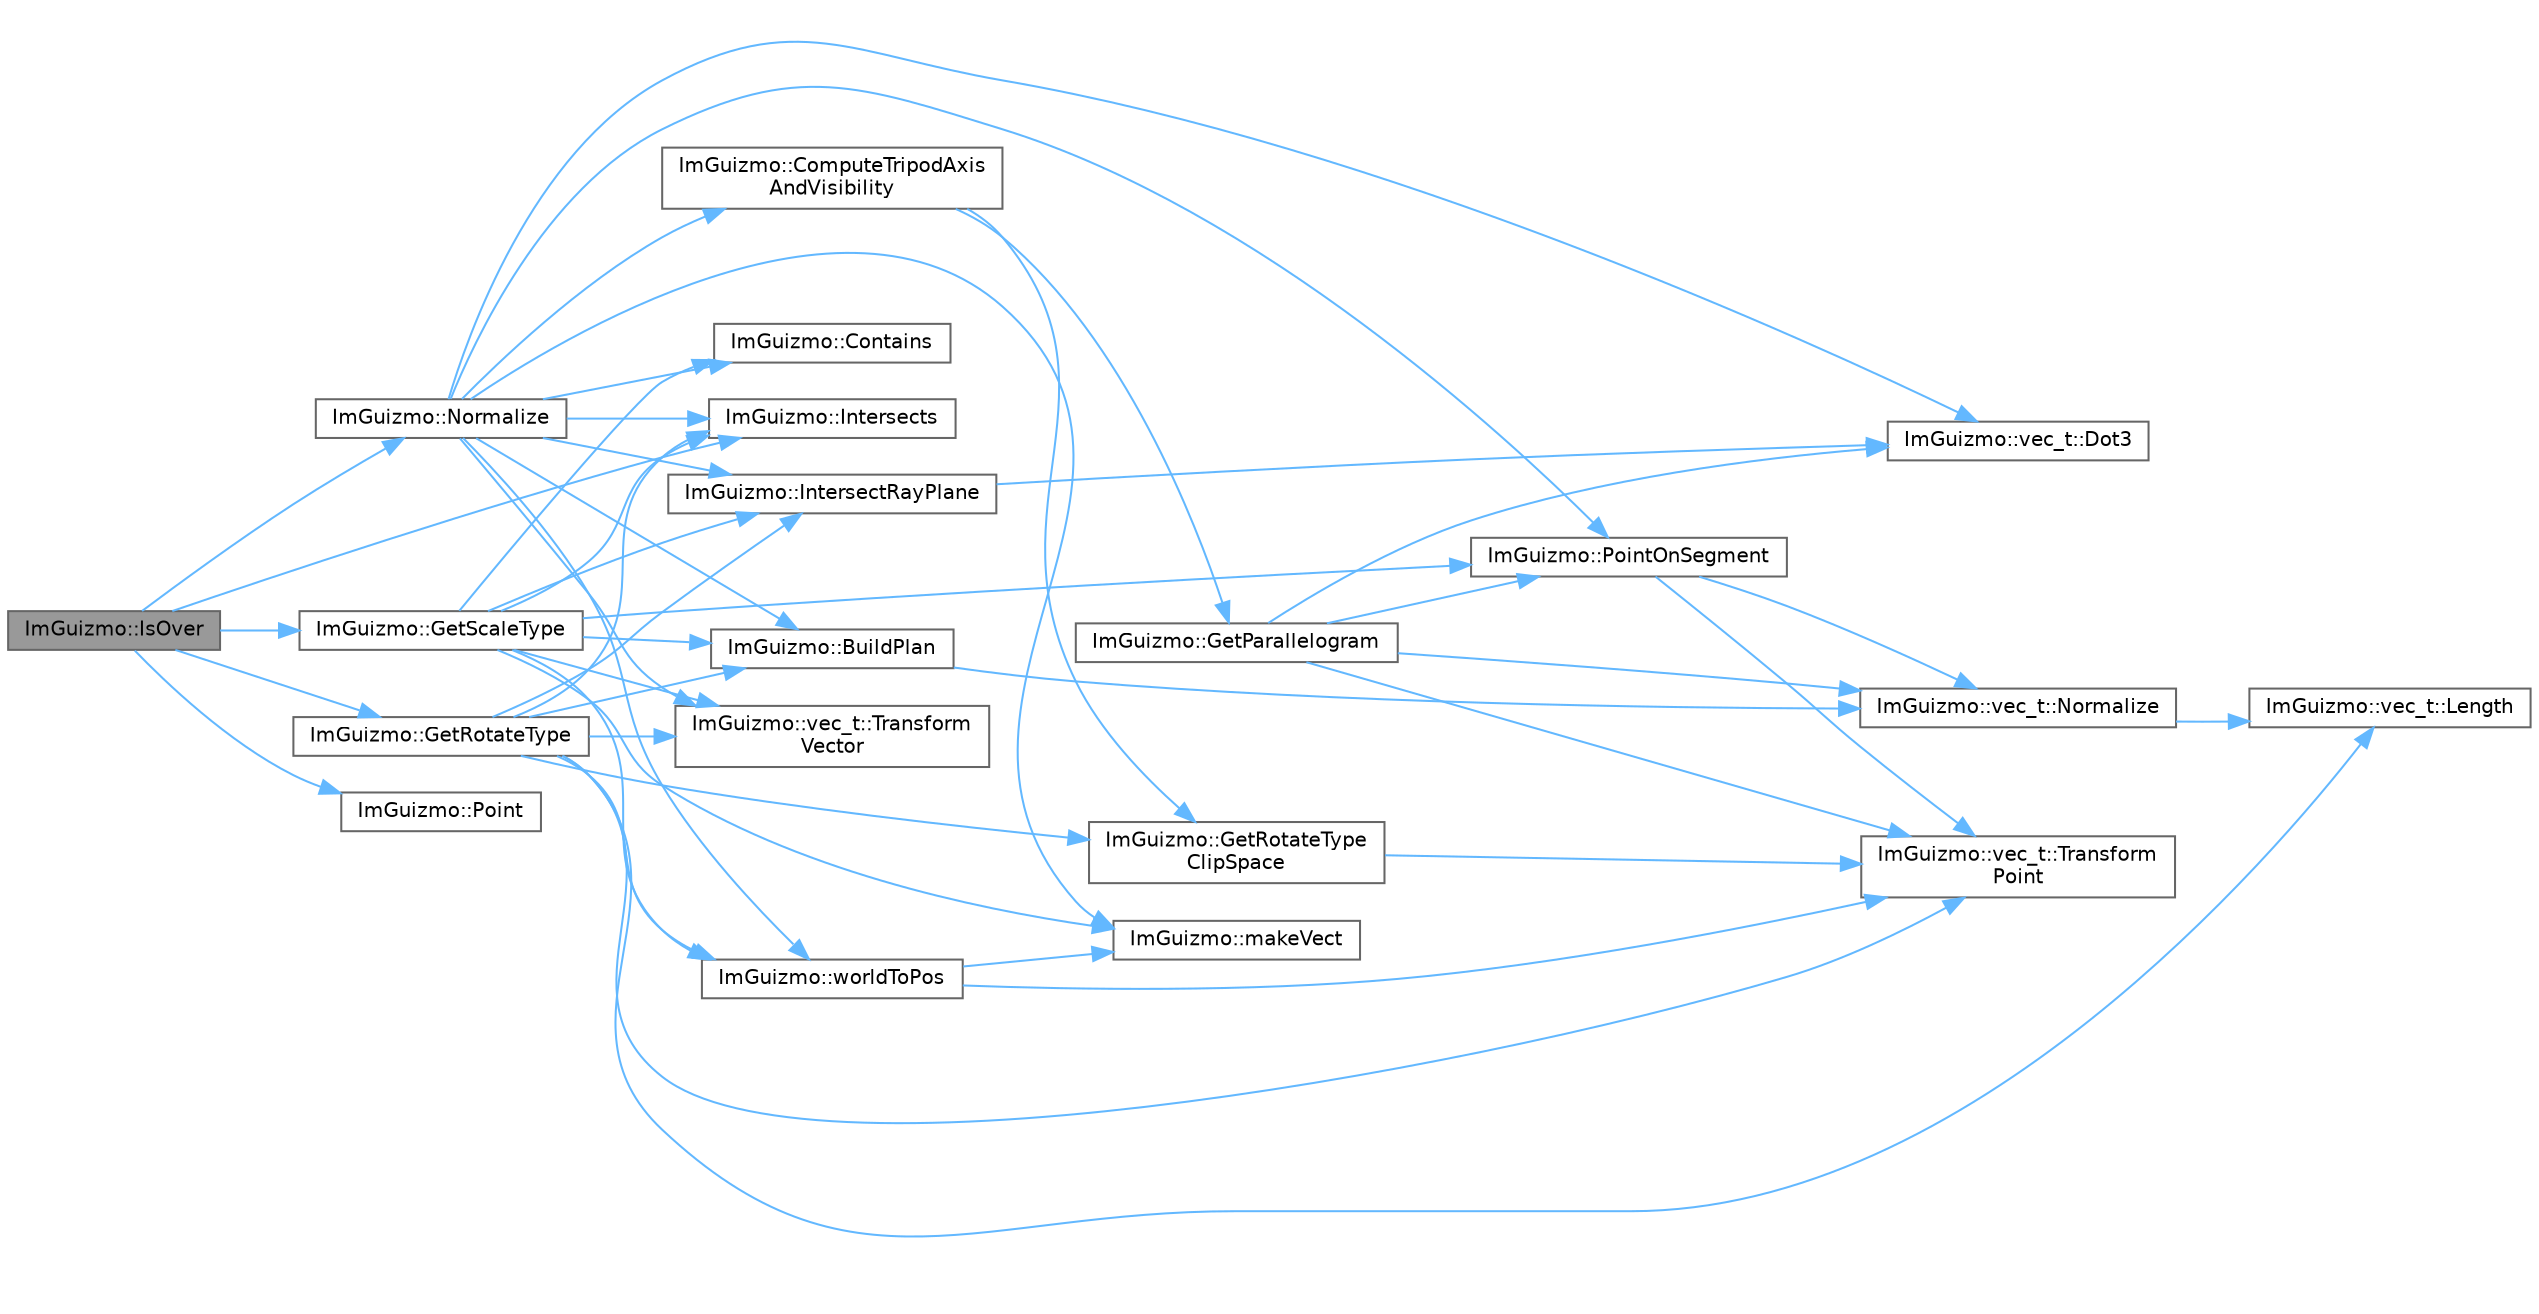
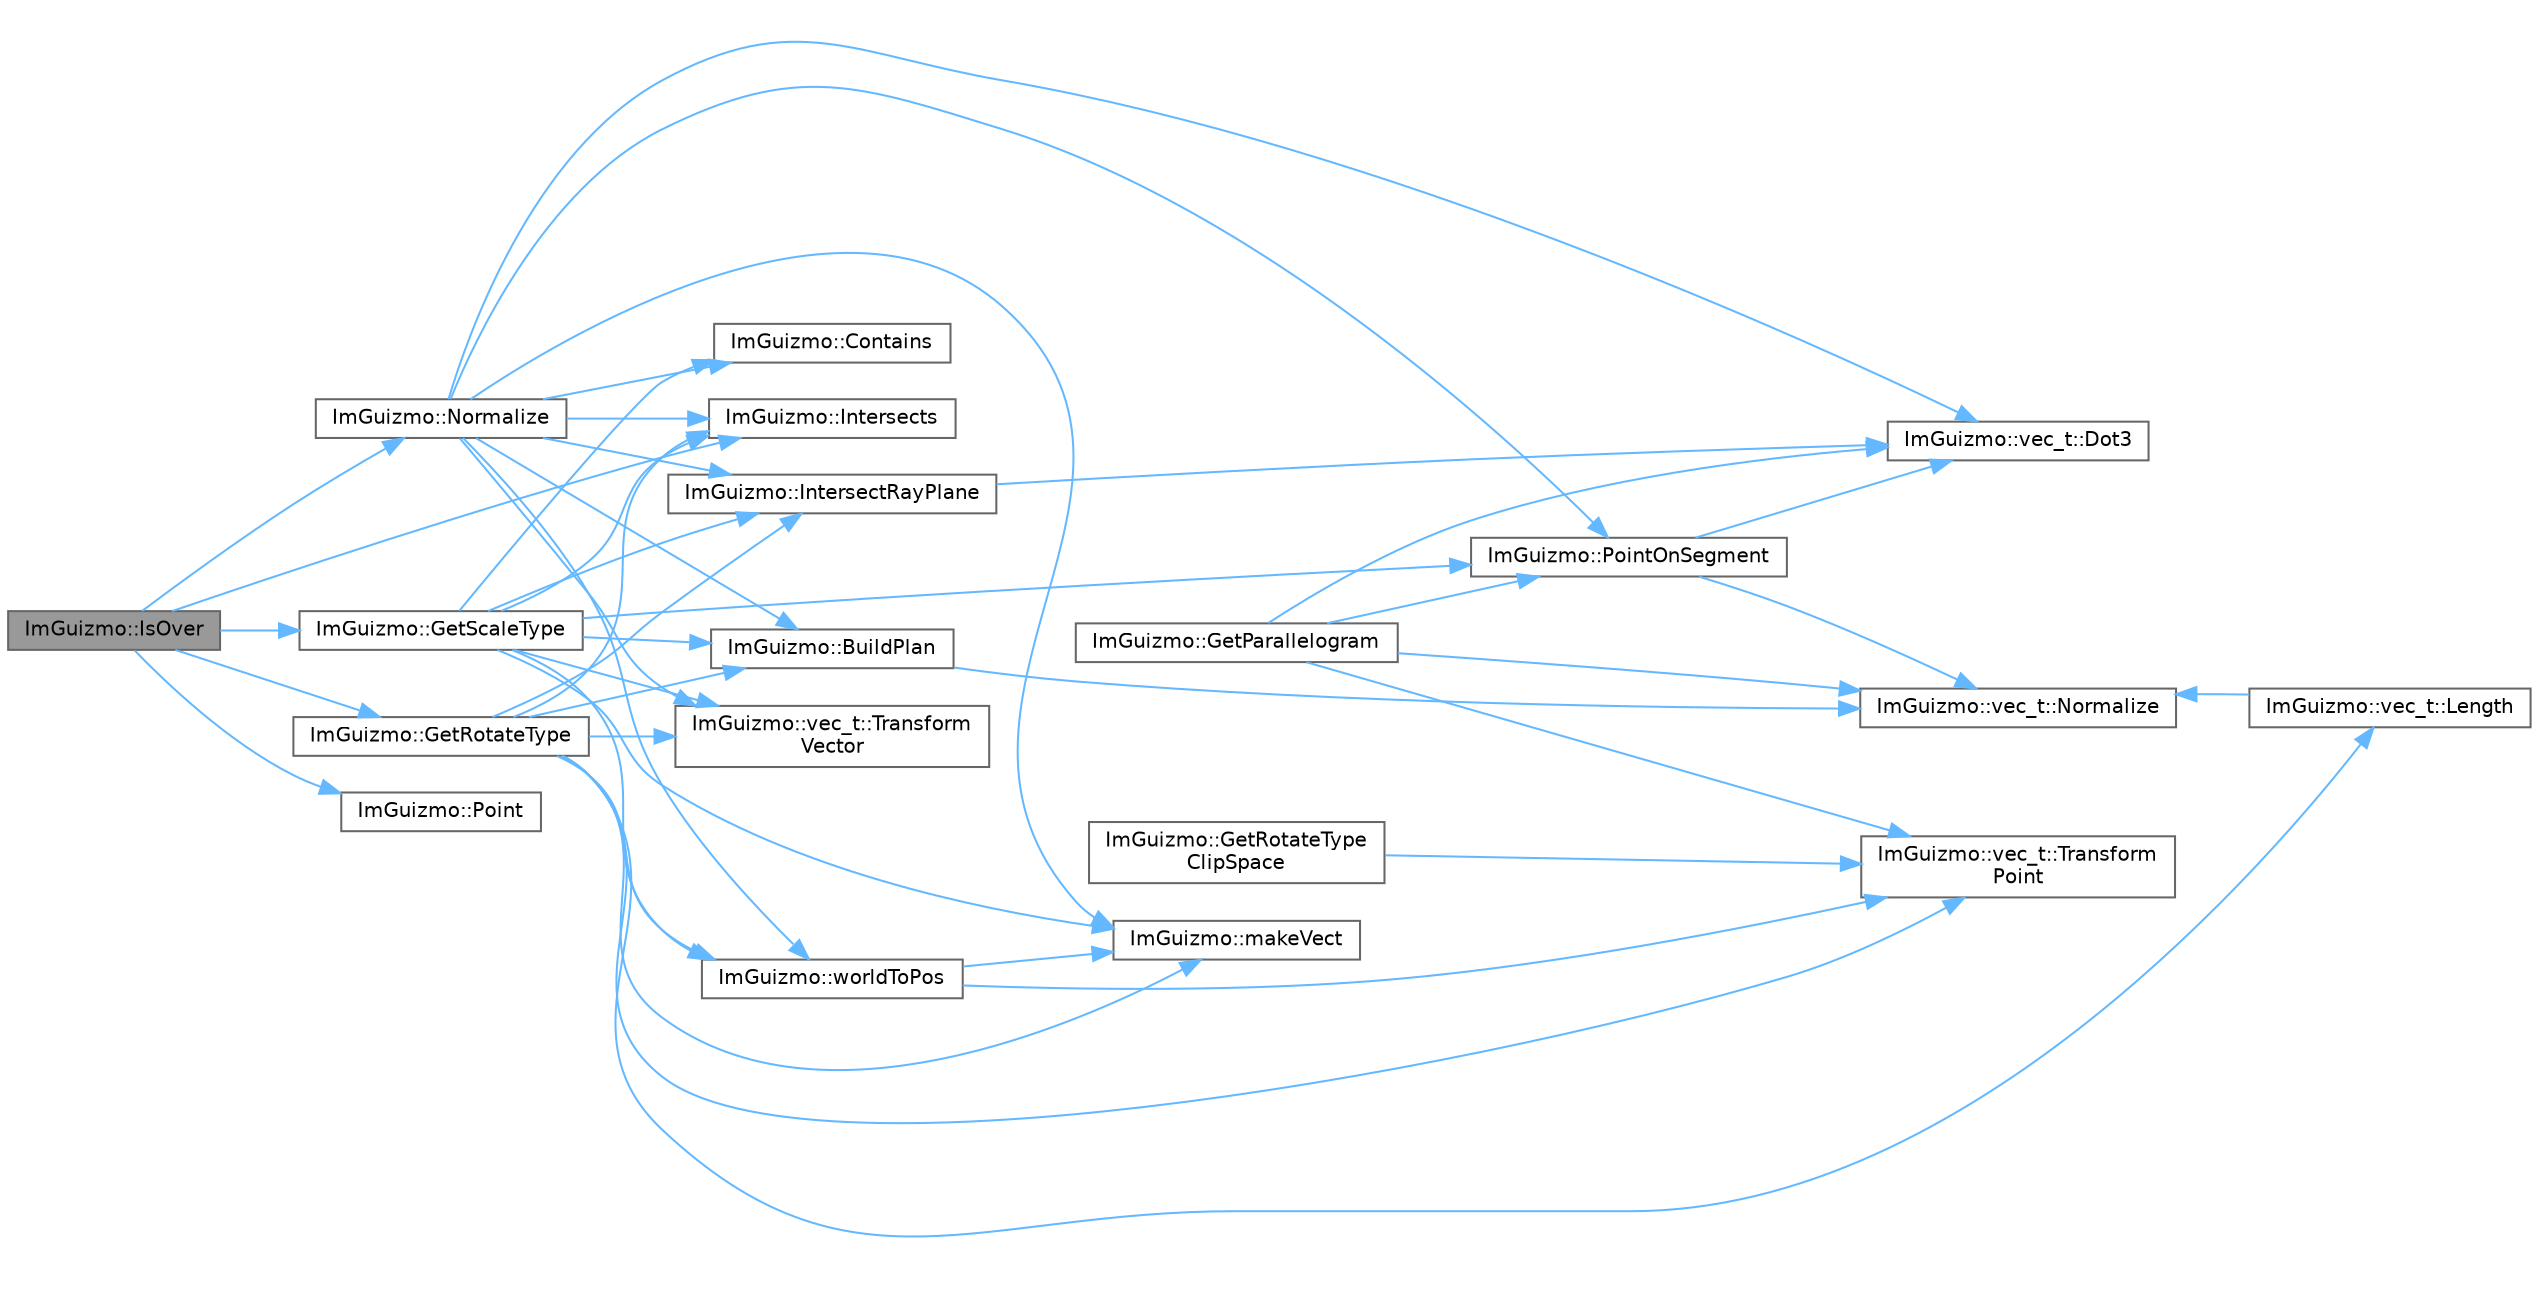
node "ImGuizmo::ComputeTripodAxis AndVisibility": removed
edge "ImGuizmo::vec_t::Normalize" -> "ImGuizmo::vec_t::Length": reversed
edge "ImGuizmo::PointOnSegment" -> "ImGuizmo::vec_t::Transform Point": now "ImGuizmo::PointOnSegment" -> "ImGuizmo::vec_t::Dot3"
edge "ImGuizmo::GetRotateType" -> "ImGuizmo::GetRotateType ClipSpace": now "ImGuizmo::GetRotateType" -> "ImGuizmo::makeVect"
